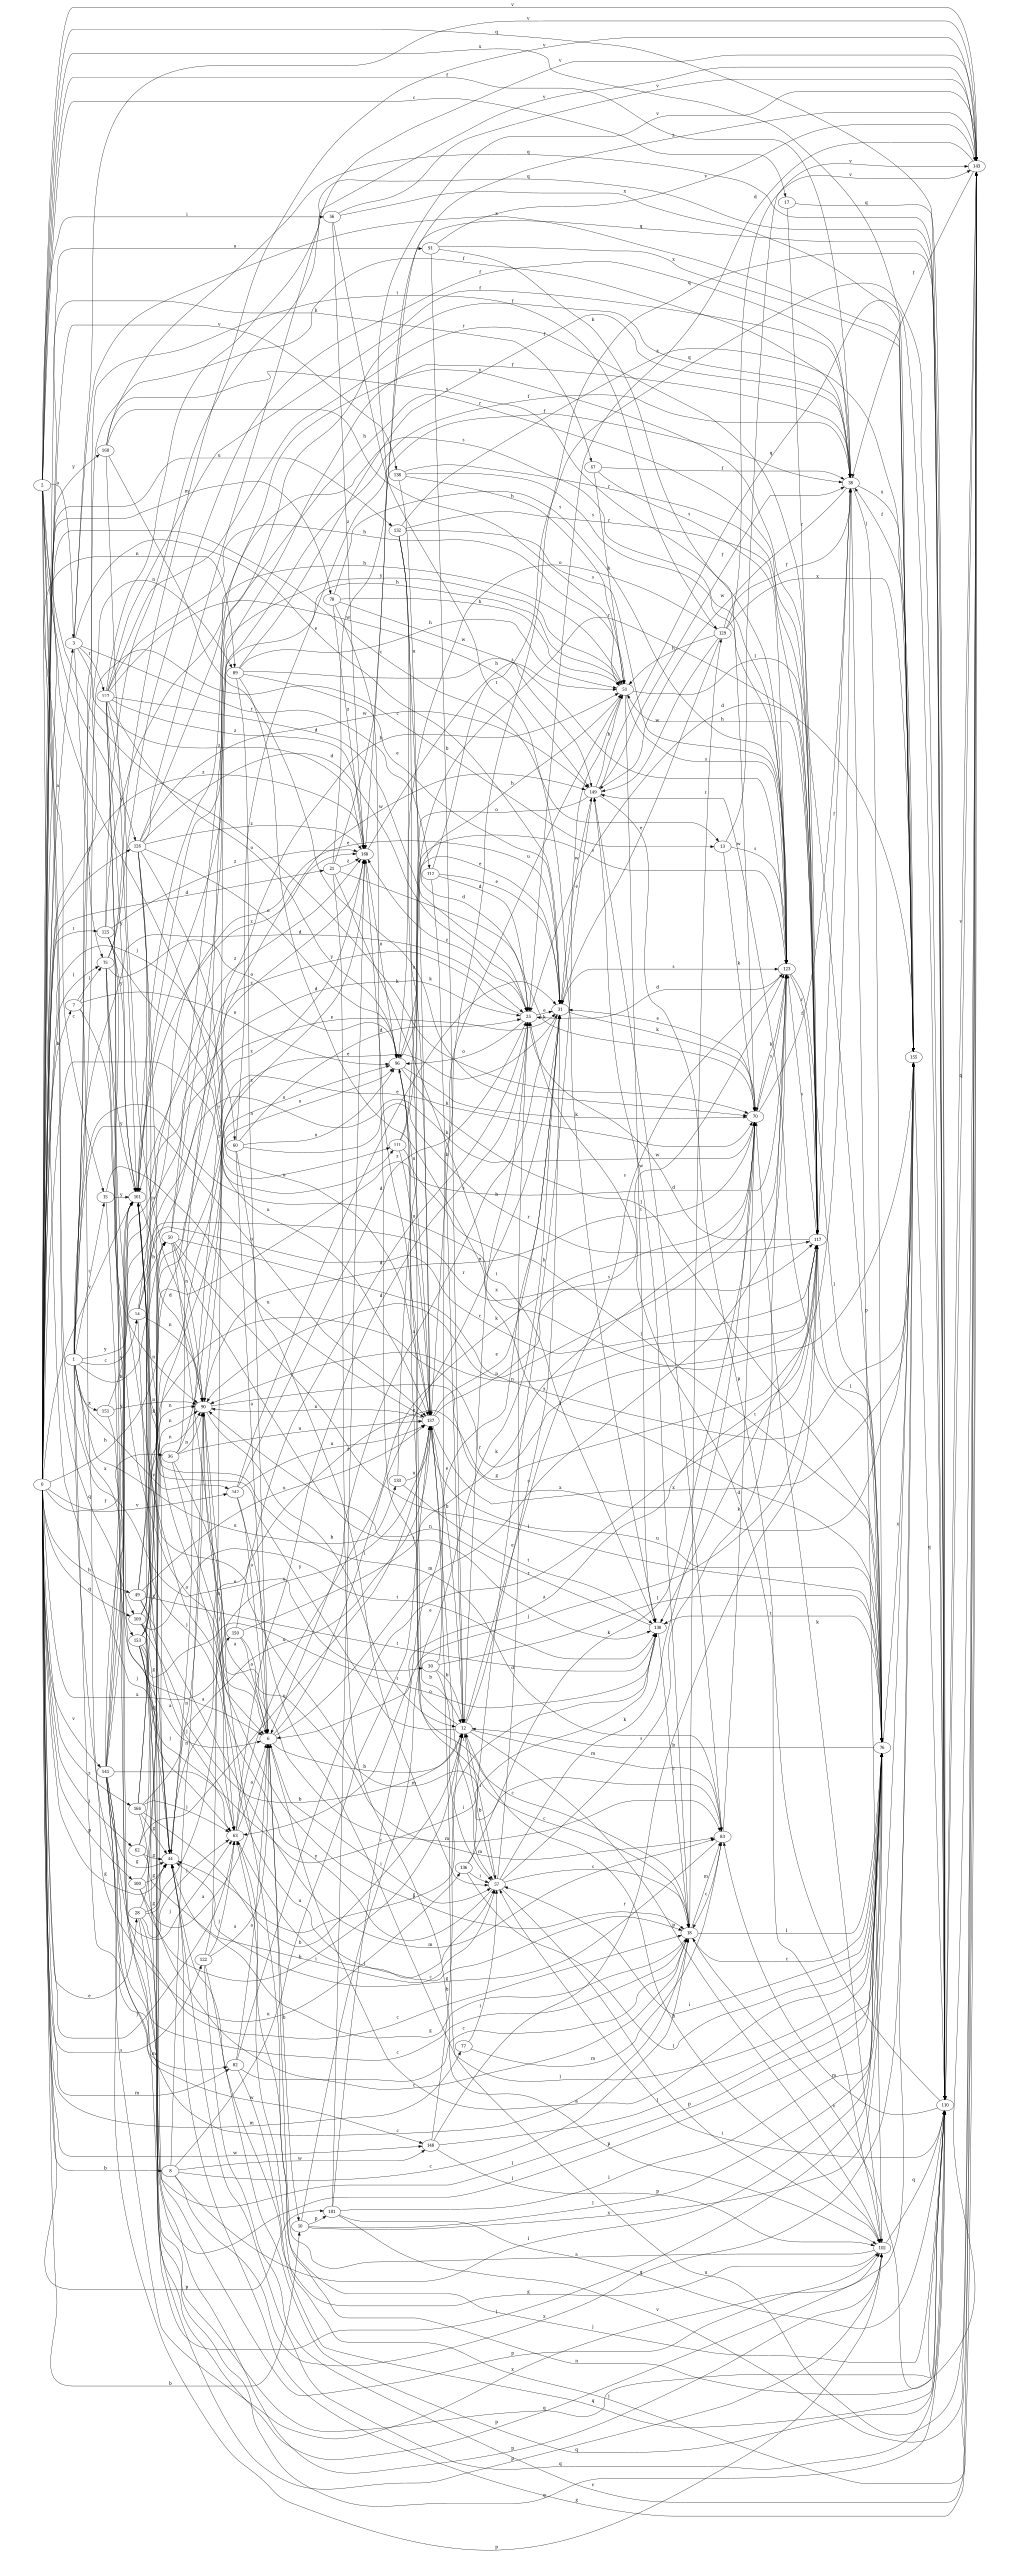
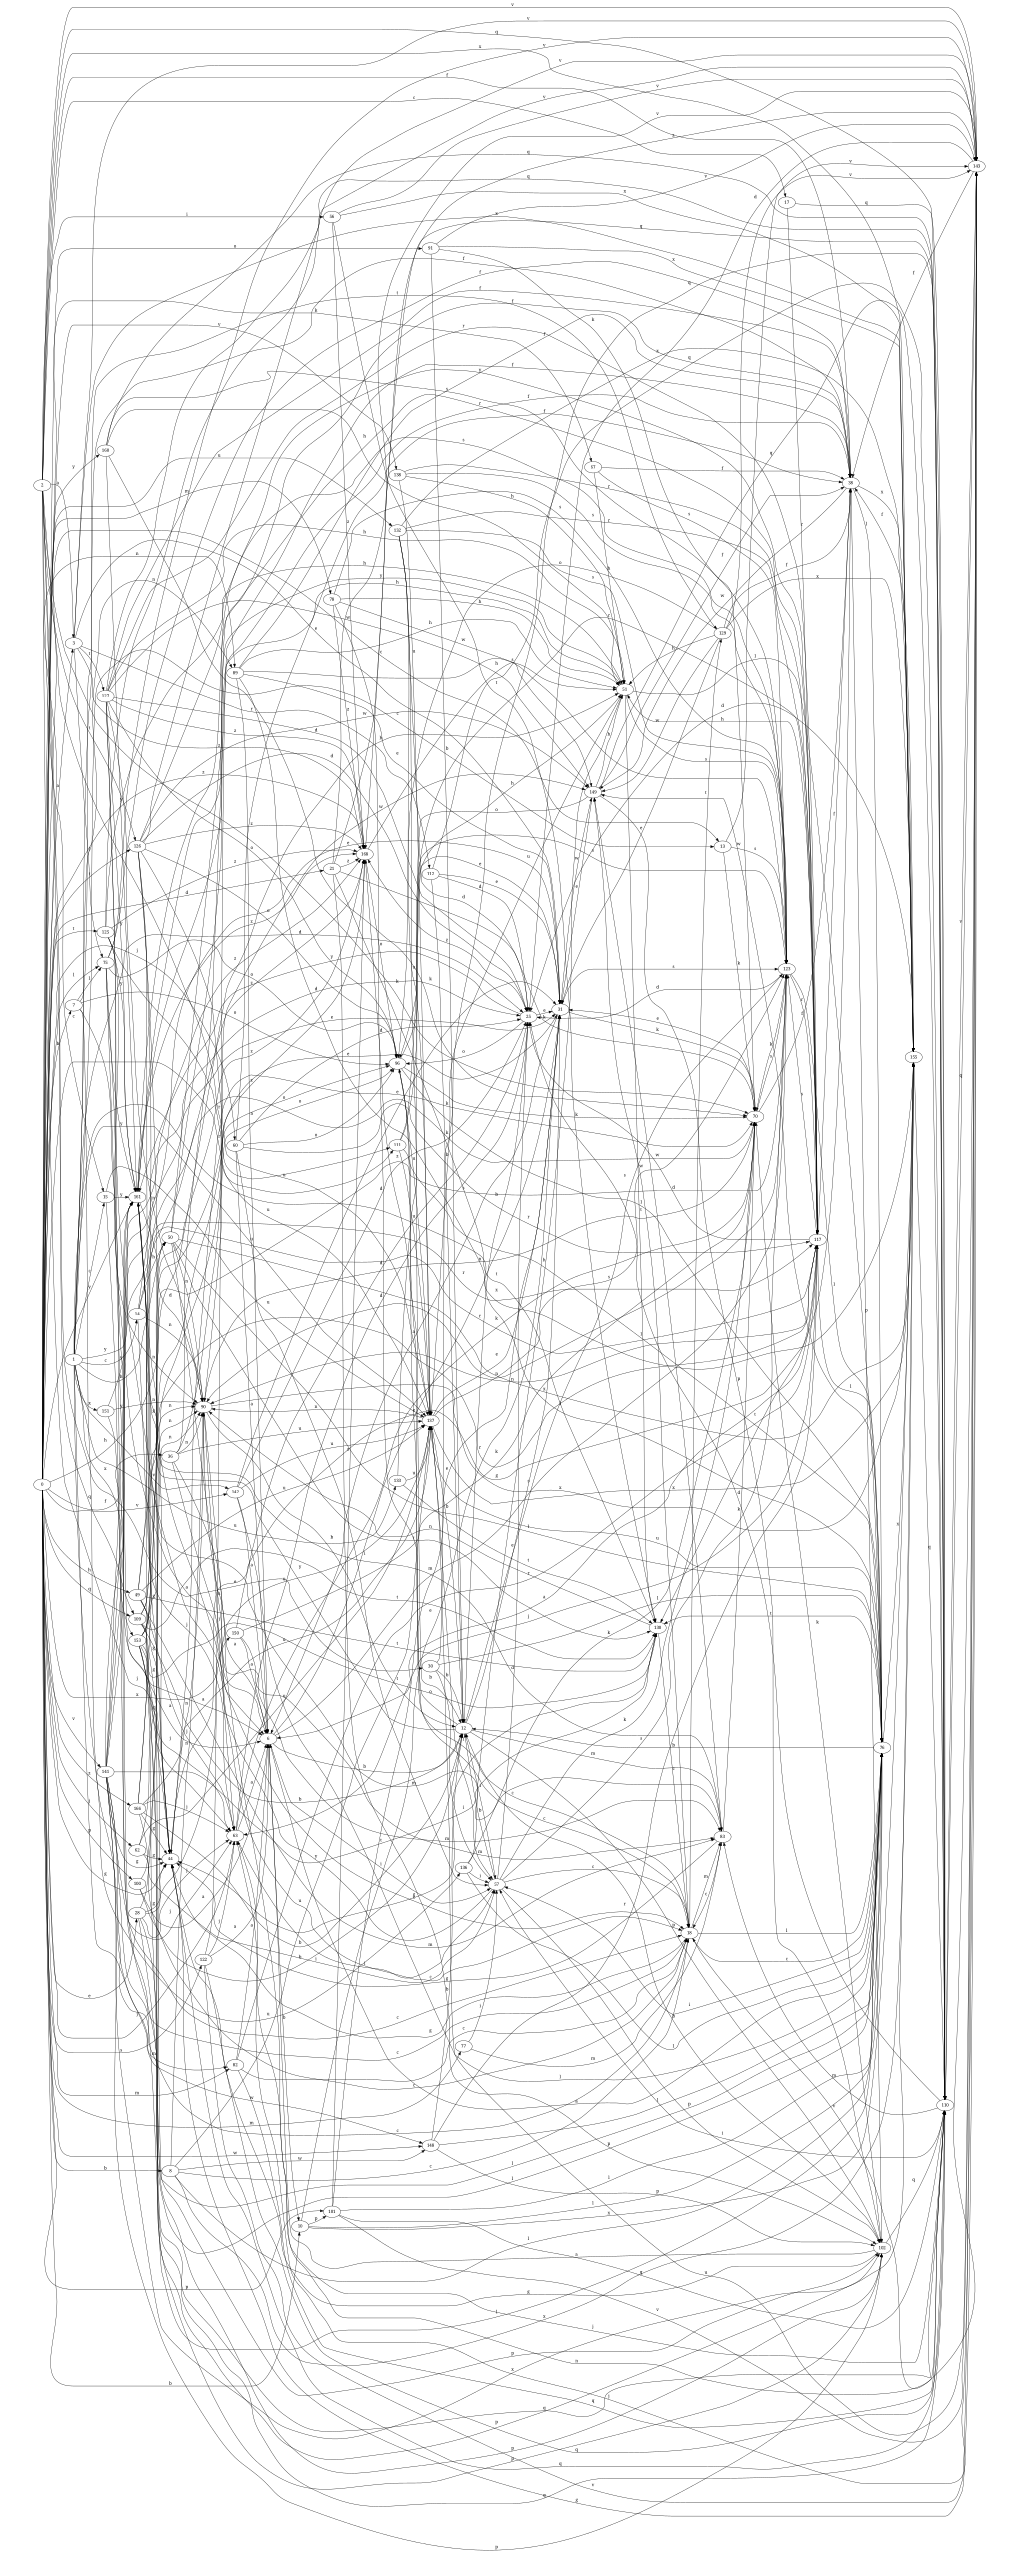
edge "100" -> "44": now "49" -> "44"
